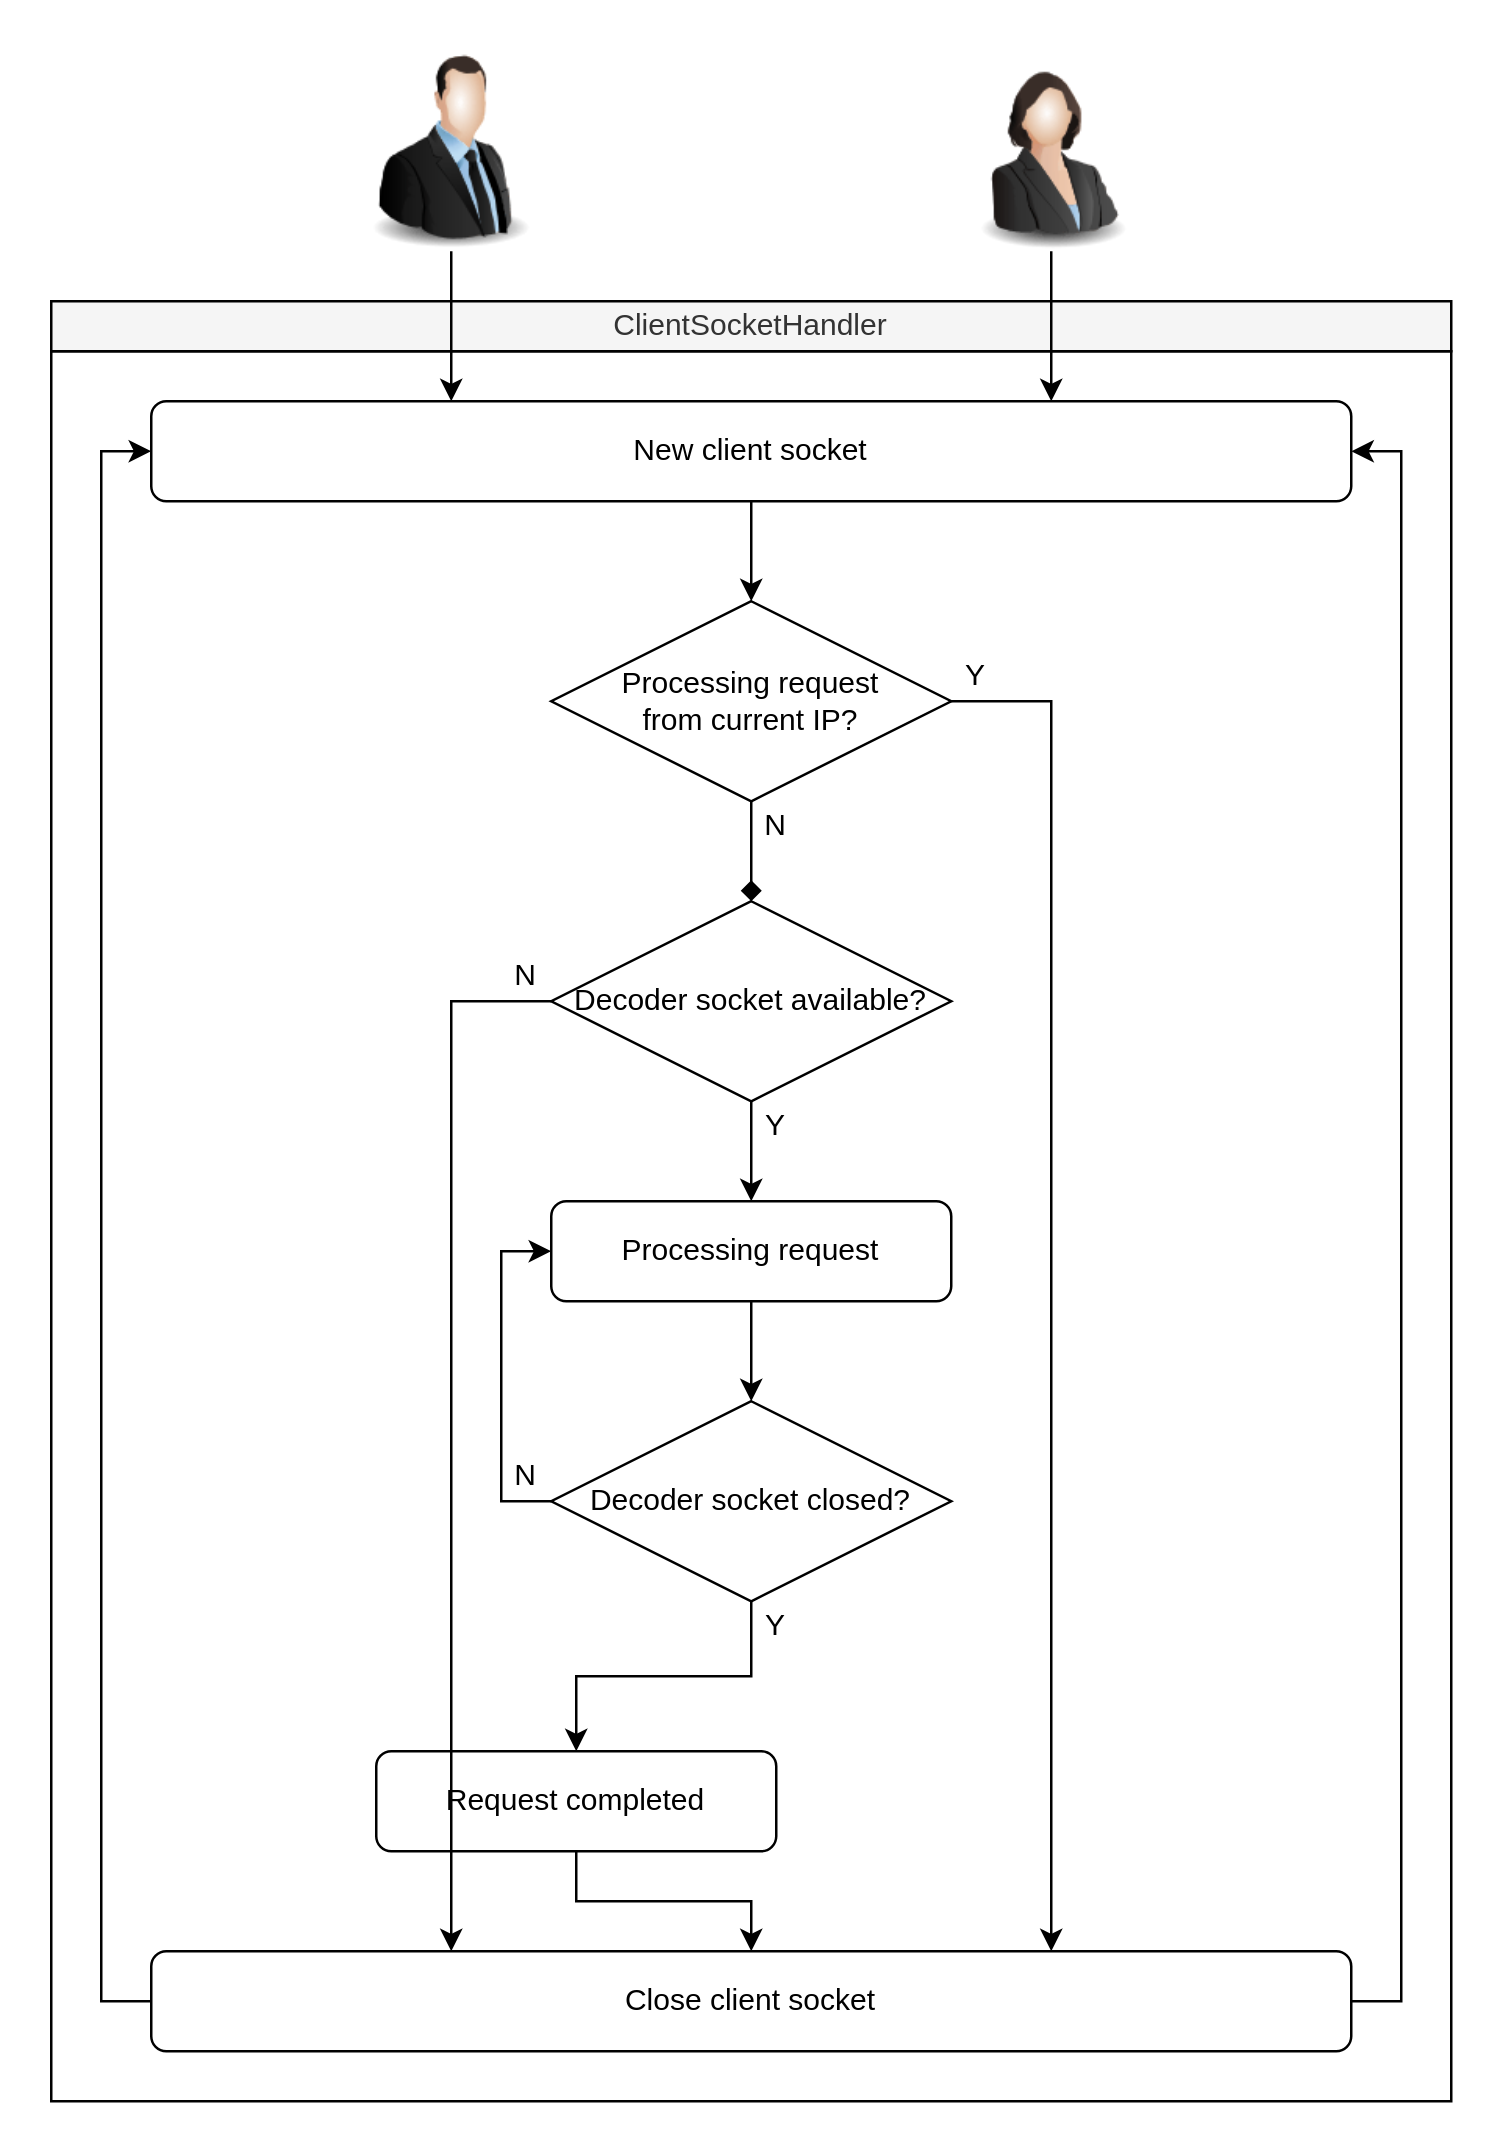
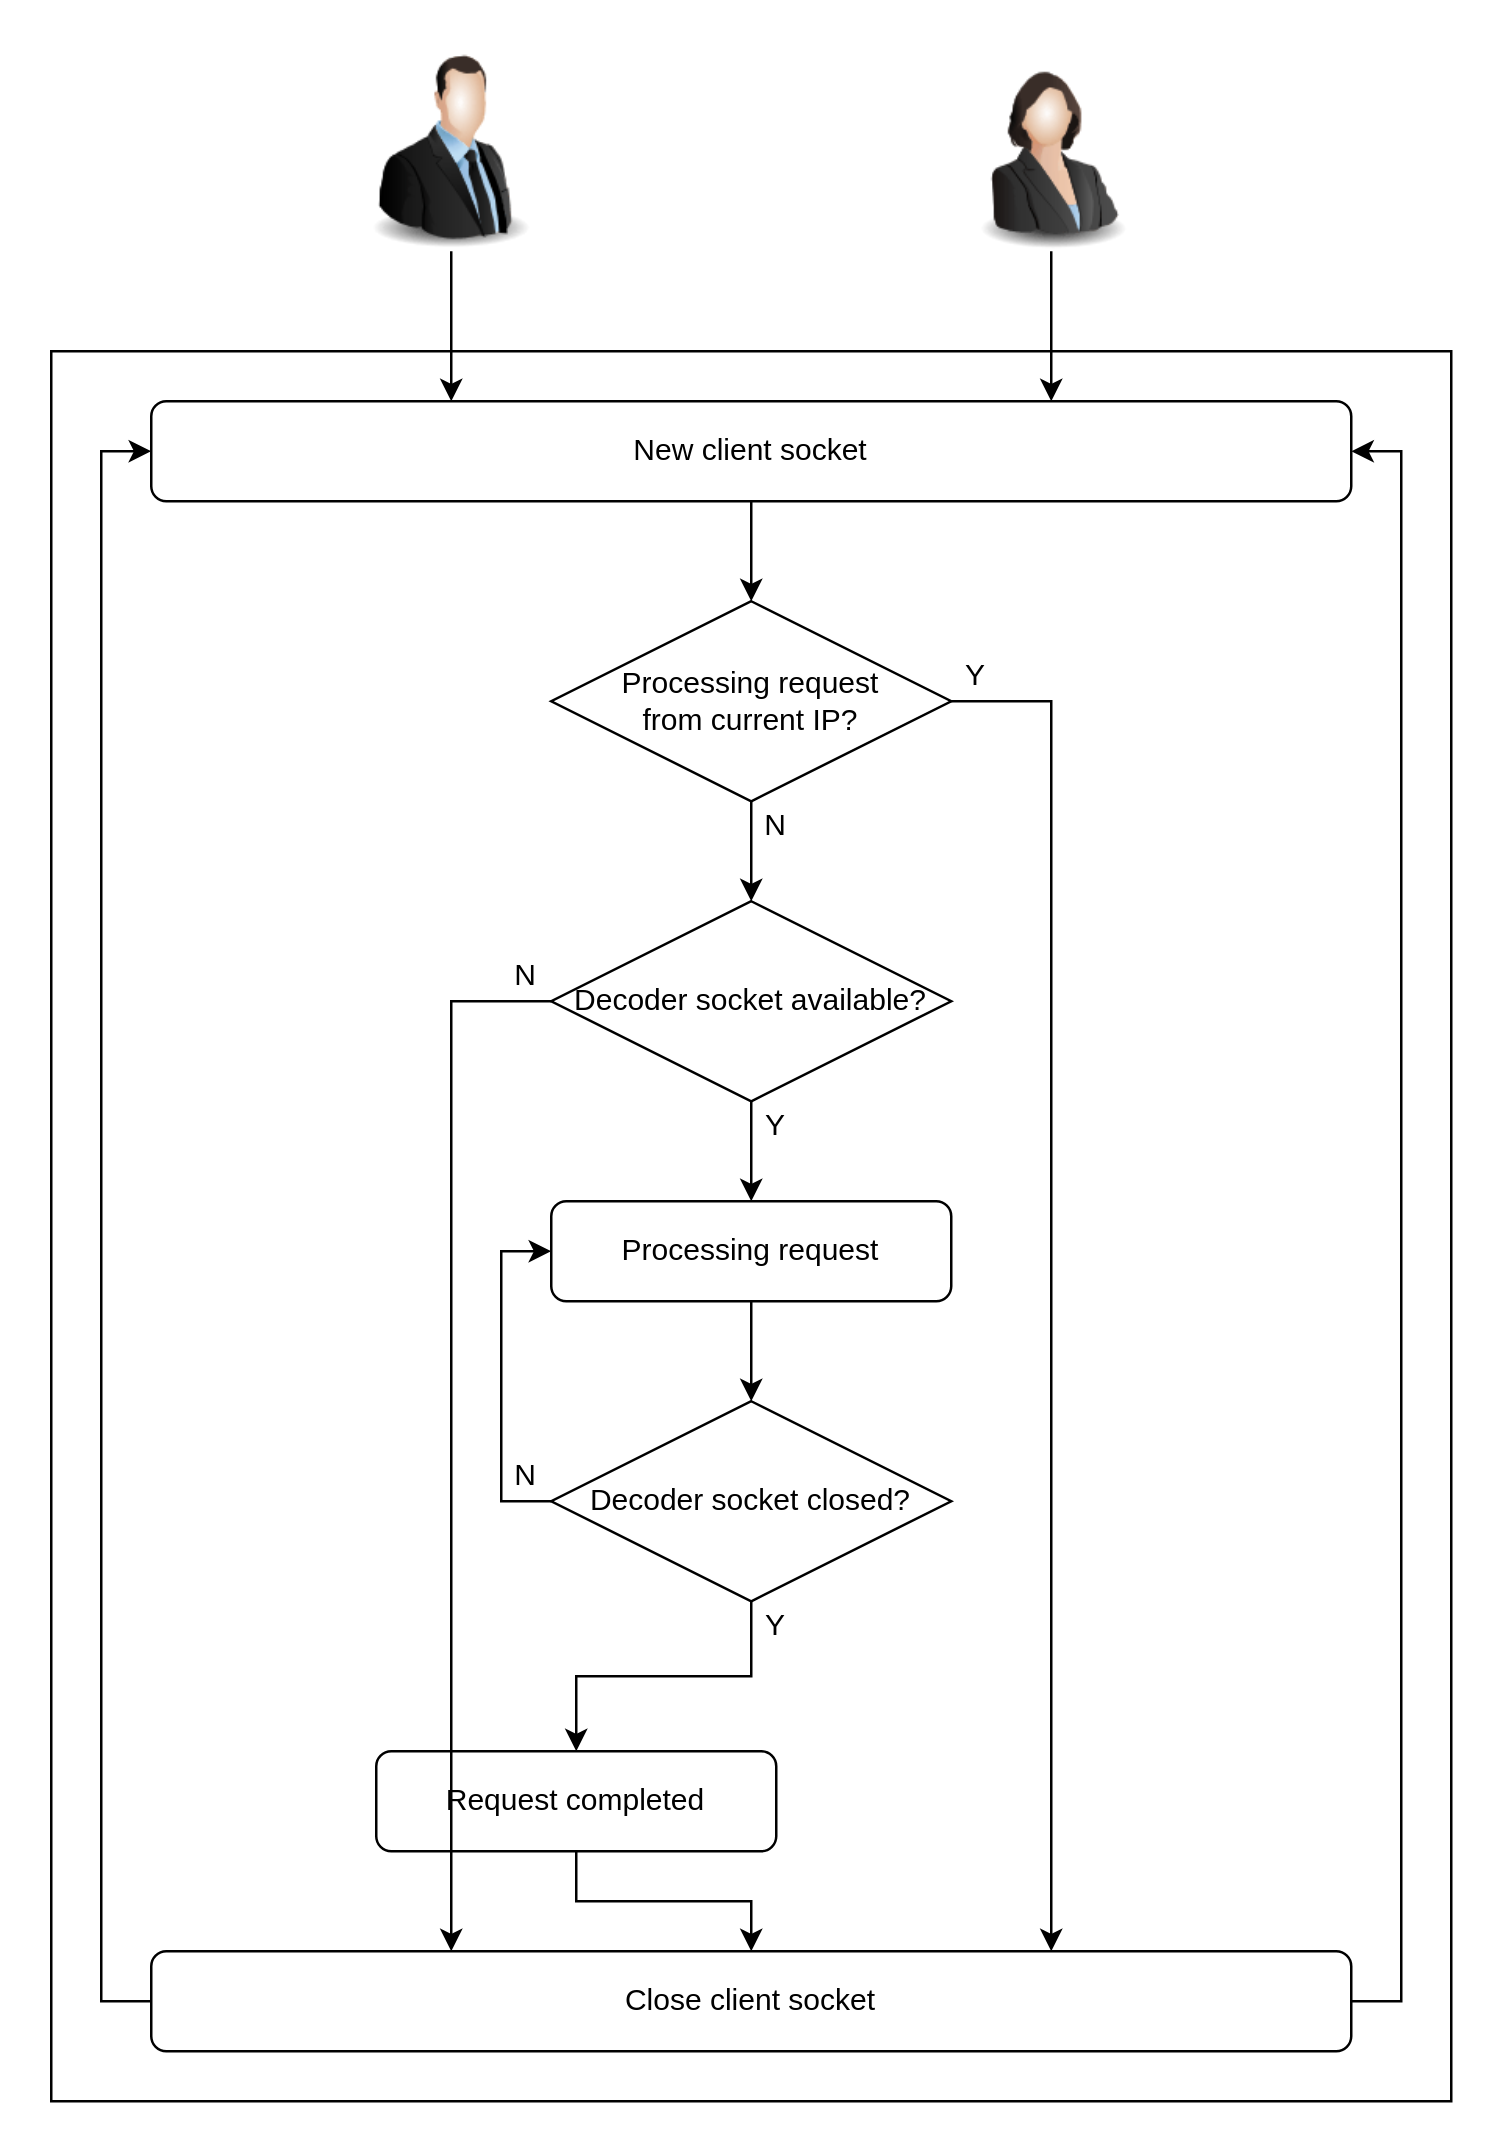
node "ClientSocketHandler": removed
edge "Processing request from current IP?" -> "Decoder socket available?": arrowhead diamond -> classic
